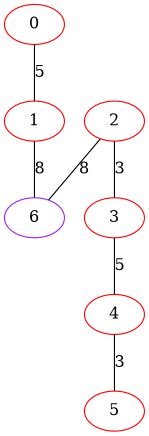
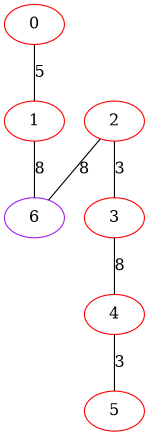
edge "3" -- "4": label "5" -> "8"
